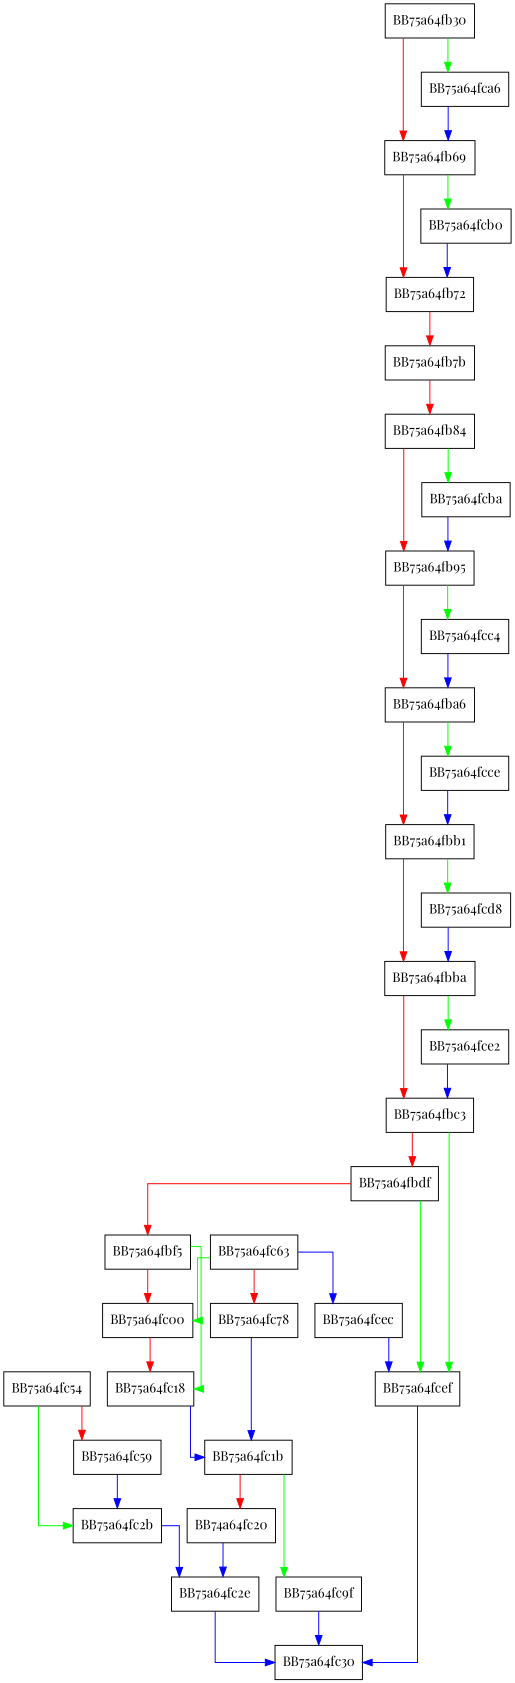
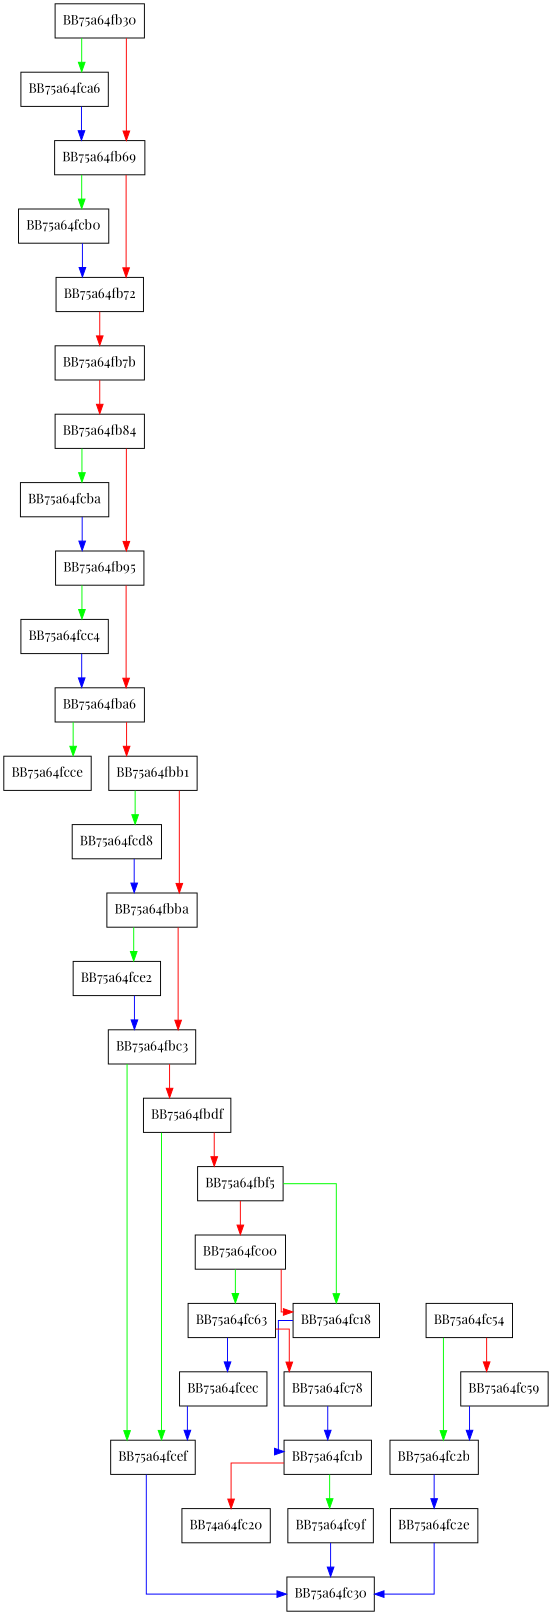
edge "BB75a64fcce" -> "BB75a64fbb1": removed
edge "BB75a64fc63" -> "BB75a64fc00": reversed
edge "BB74a64fc20" -> "BB75a64fc2e": removed
